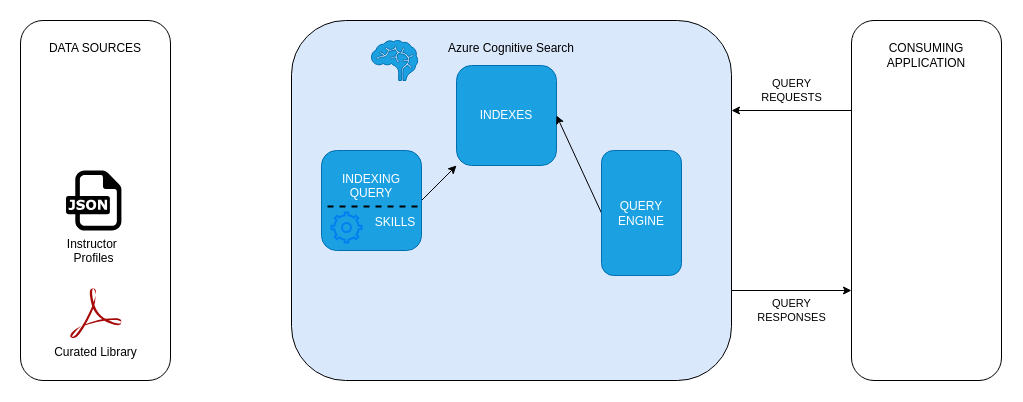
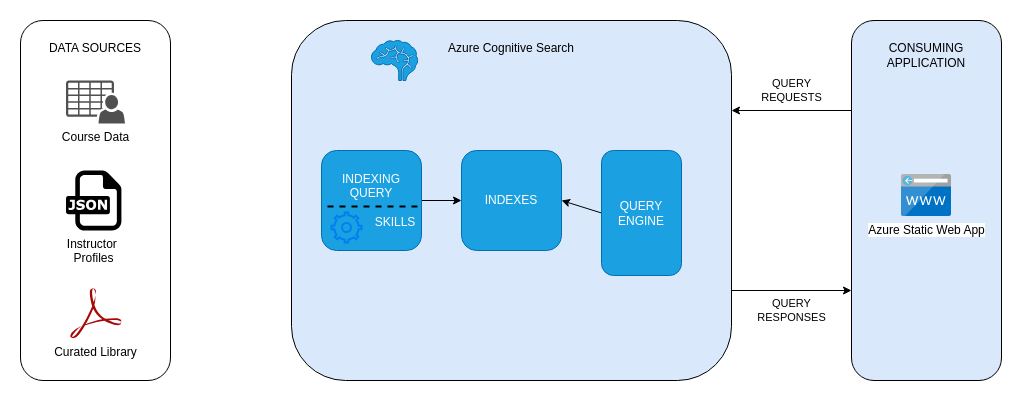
node "CONSUMING APPLICATION": fillcolor #ffffff -> #dae8fc
node "Course Data": added
node "INDEXES": moved (507, 116) -> (512, 201)
node "Azure Static Web App": added
